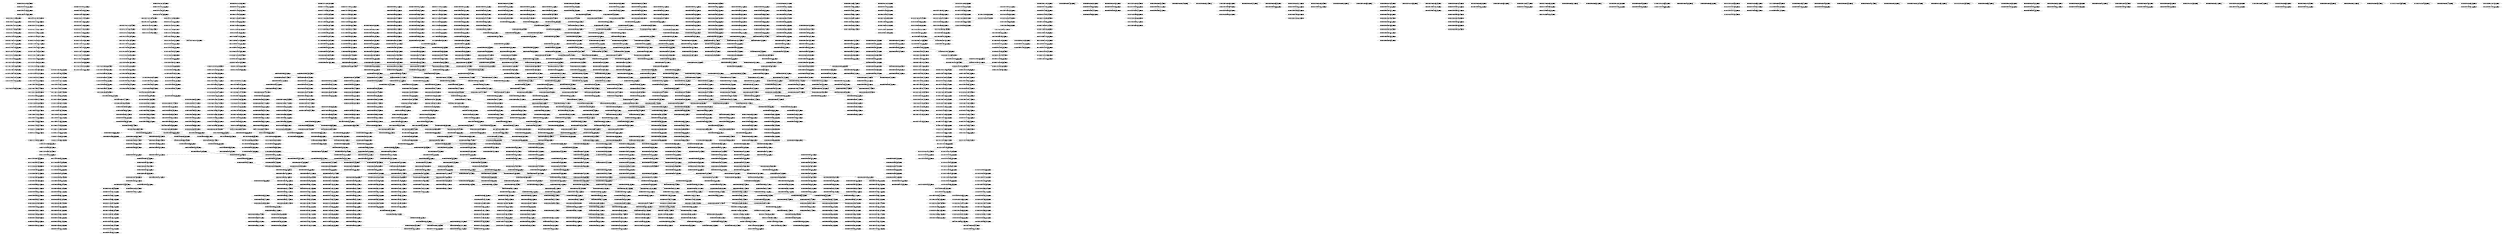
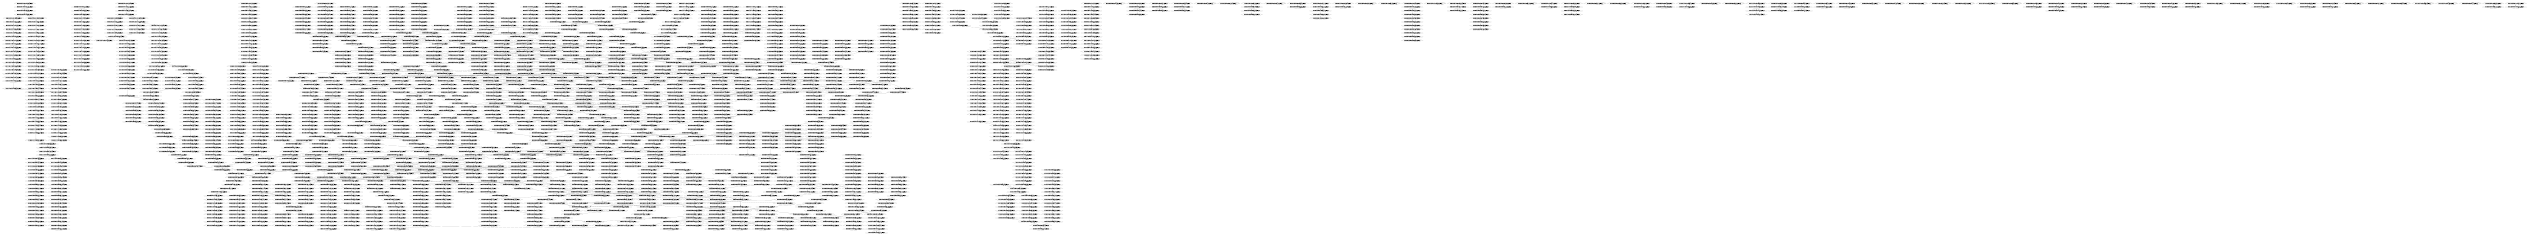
node "01001101000100000011_9-29:21-LEN:20": added
node "10000001111001010000_20-40:39-LEN:20": added
